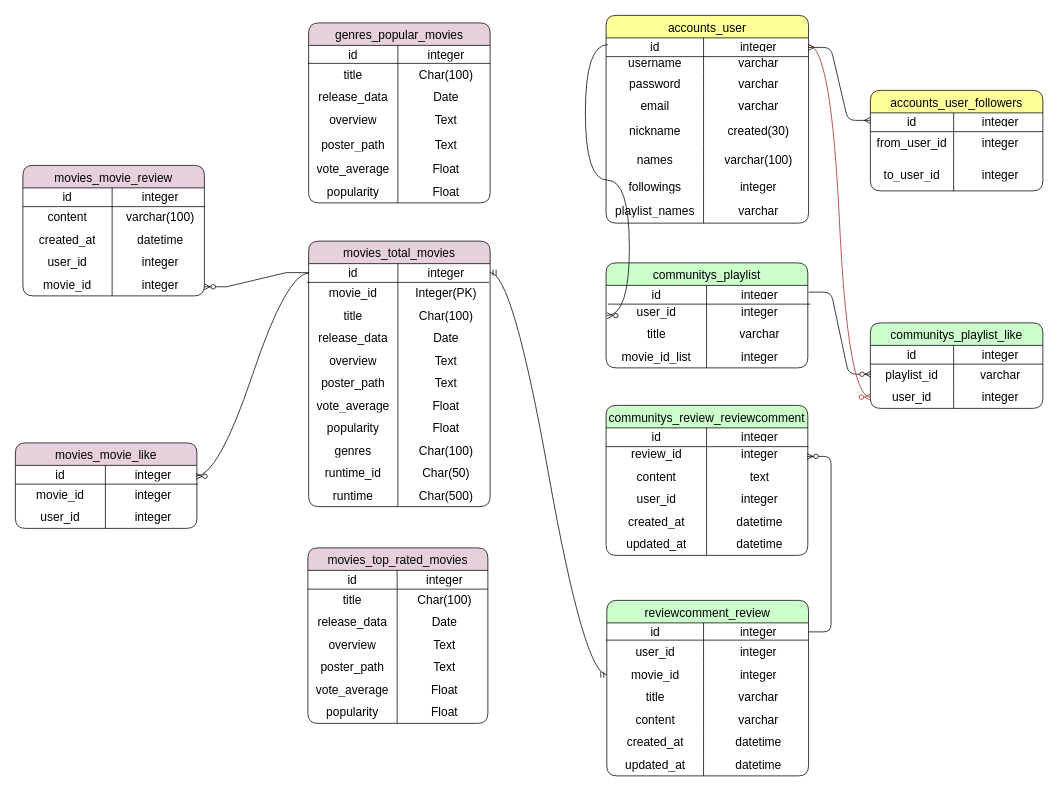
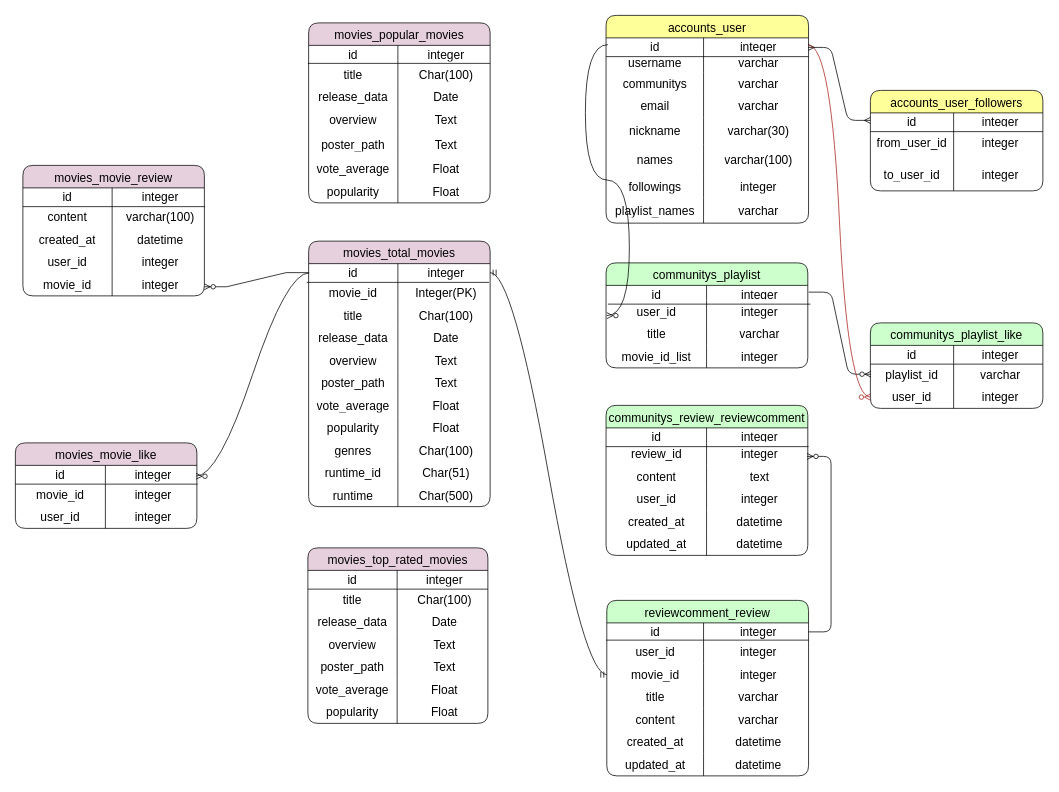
node "genres_popular_movies": label "genres_popular_movies" -> "movies_popular_movies"
node "password": label "password" -> "communitys"
node "created(30)": label "created(30)" -> "varchar(30)"
node "Char(50)": label "Char(50)" -> "Char(51)"
